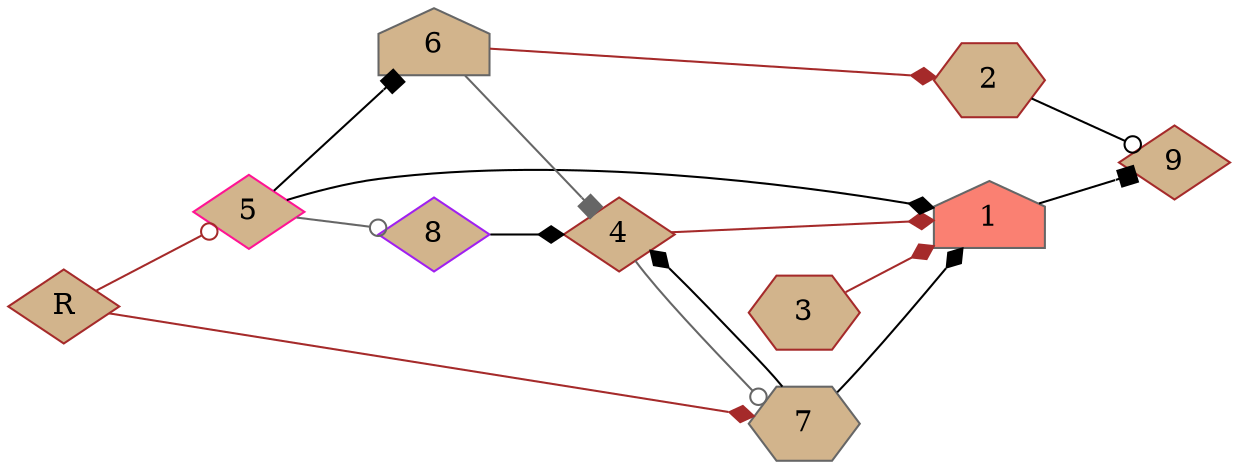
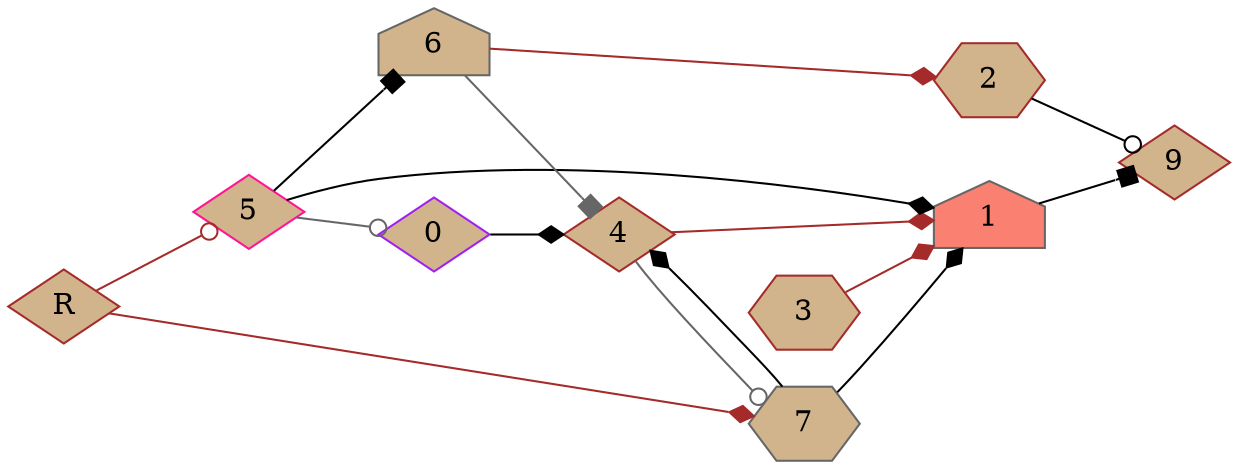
node "8": label "8" -> "0"
